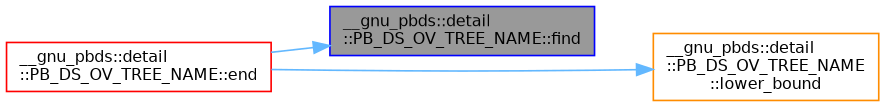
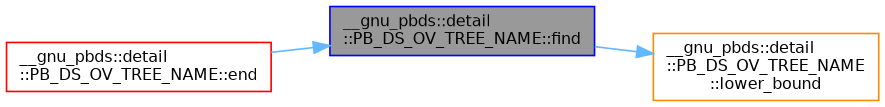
edge "__gnu_pbds::detail ::PB_DS_OV_TREE_NAME::end" -> "__gnu_pbds::detail ::PB_DS_OV_TREE_NAME ::lower_bound": now "__gnu_pbds::detail ::PB_DS_OV_TREE_NAME::find" -> "__gnu_pbds::detail ::PB_DS_OV_TREE_NAME ::lower_bound"
